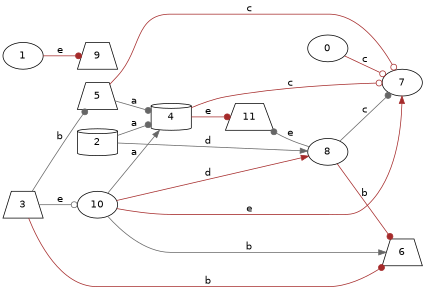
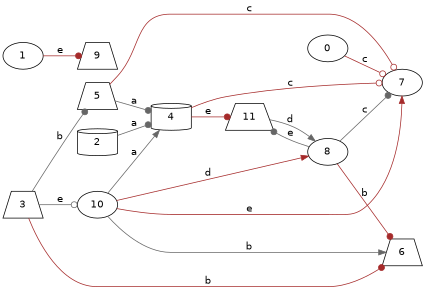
edge "2" -> "8": now "11" -> "8"
